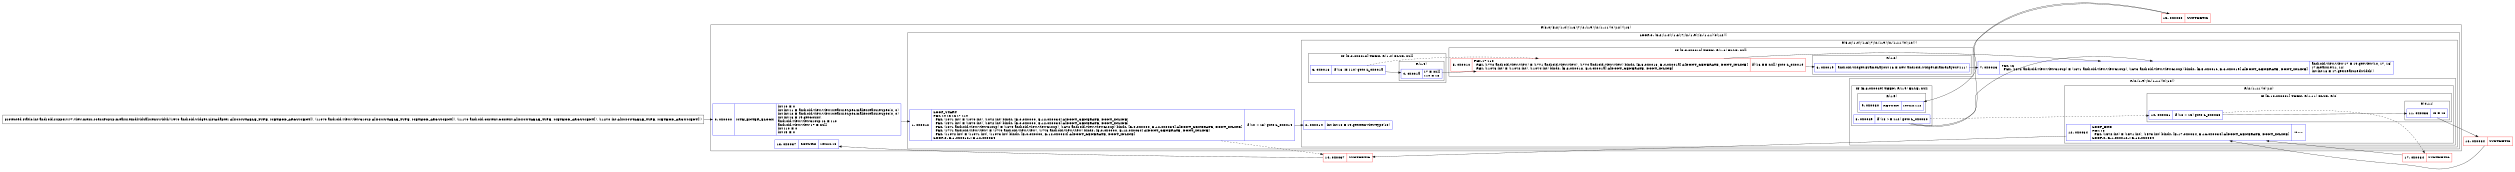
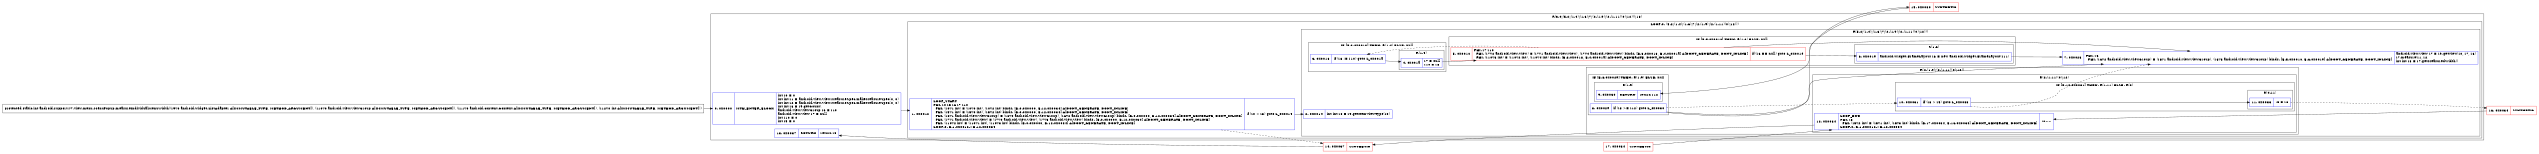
edge "3: 0x0018" -> "5: 0x001c": reversed
edge "10: 0x0031" -> "17: 0x0034": now "10: 0x0031" -> "7: 0x0023"
edge "11: 0x0033" -> "16: 0x0034": style solid -> dashed
